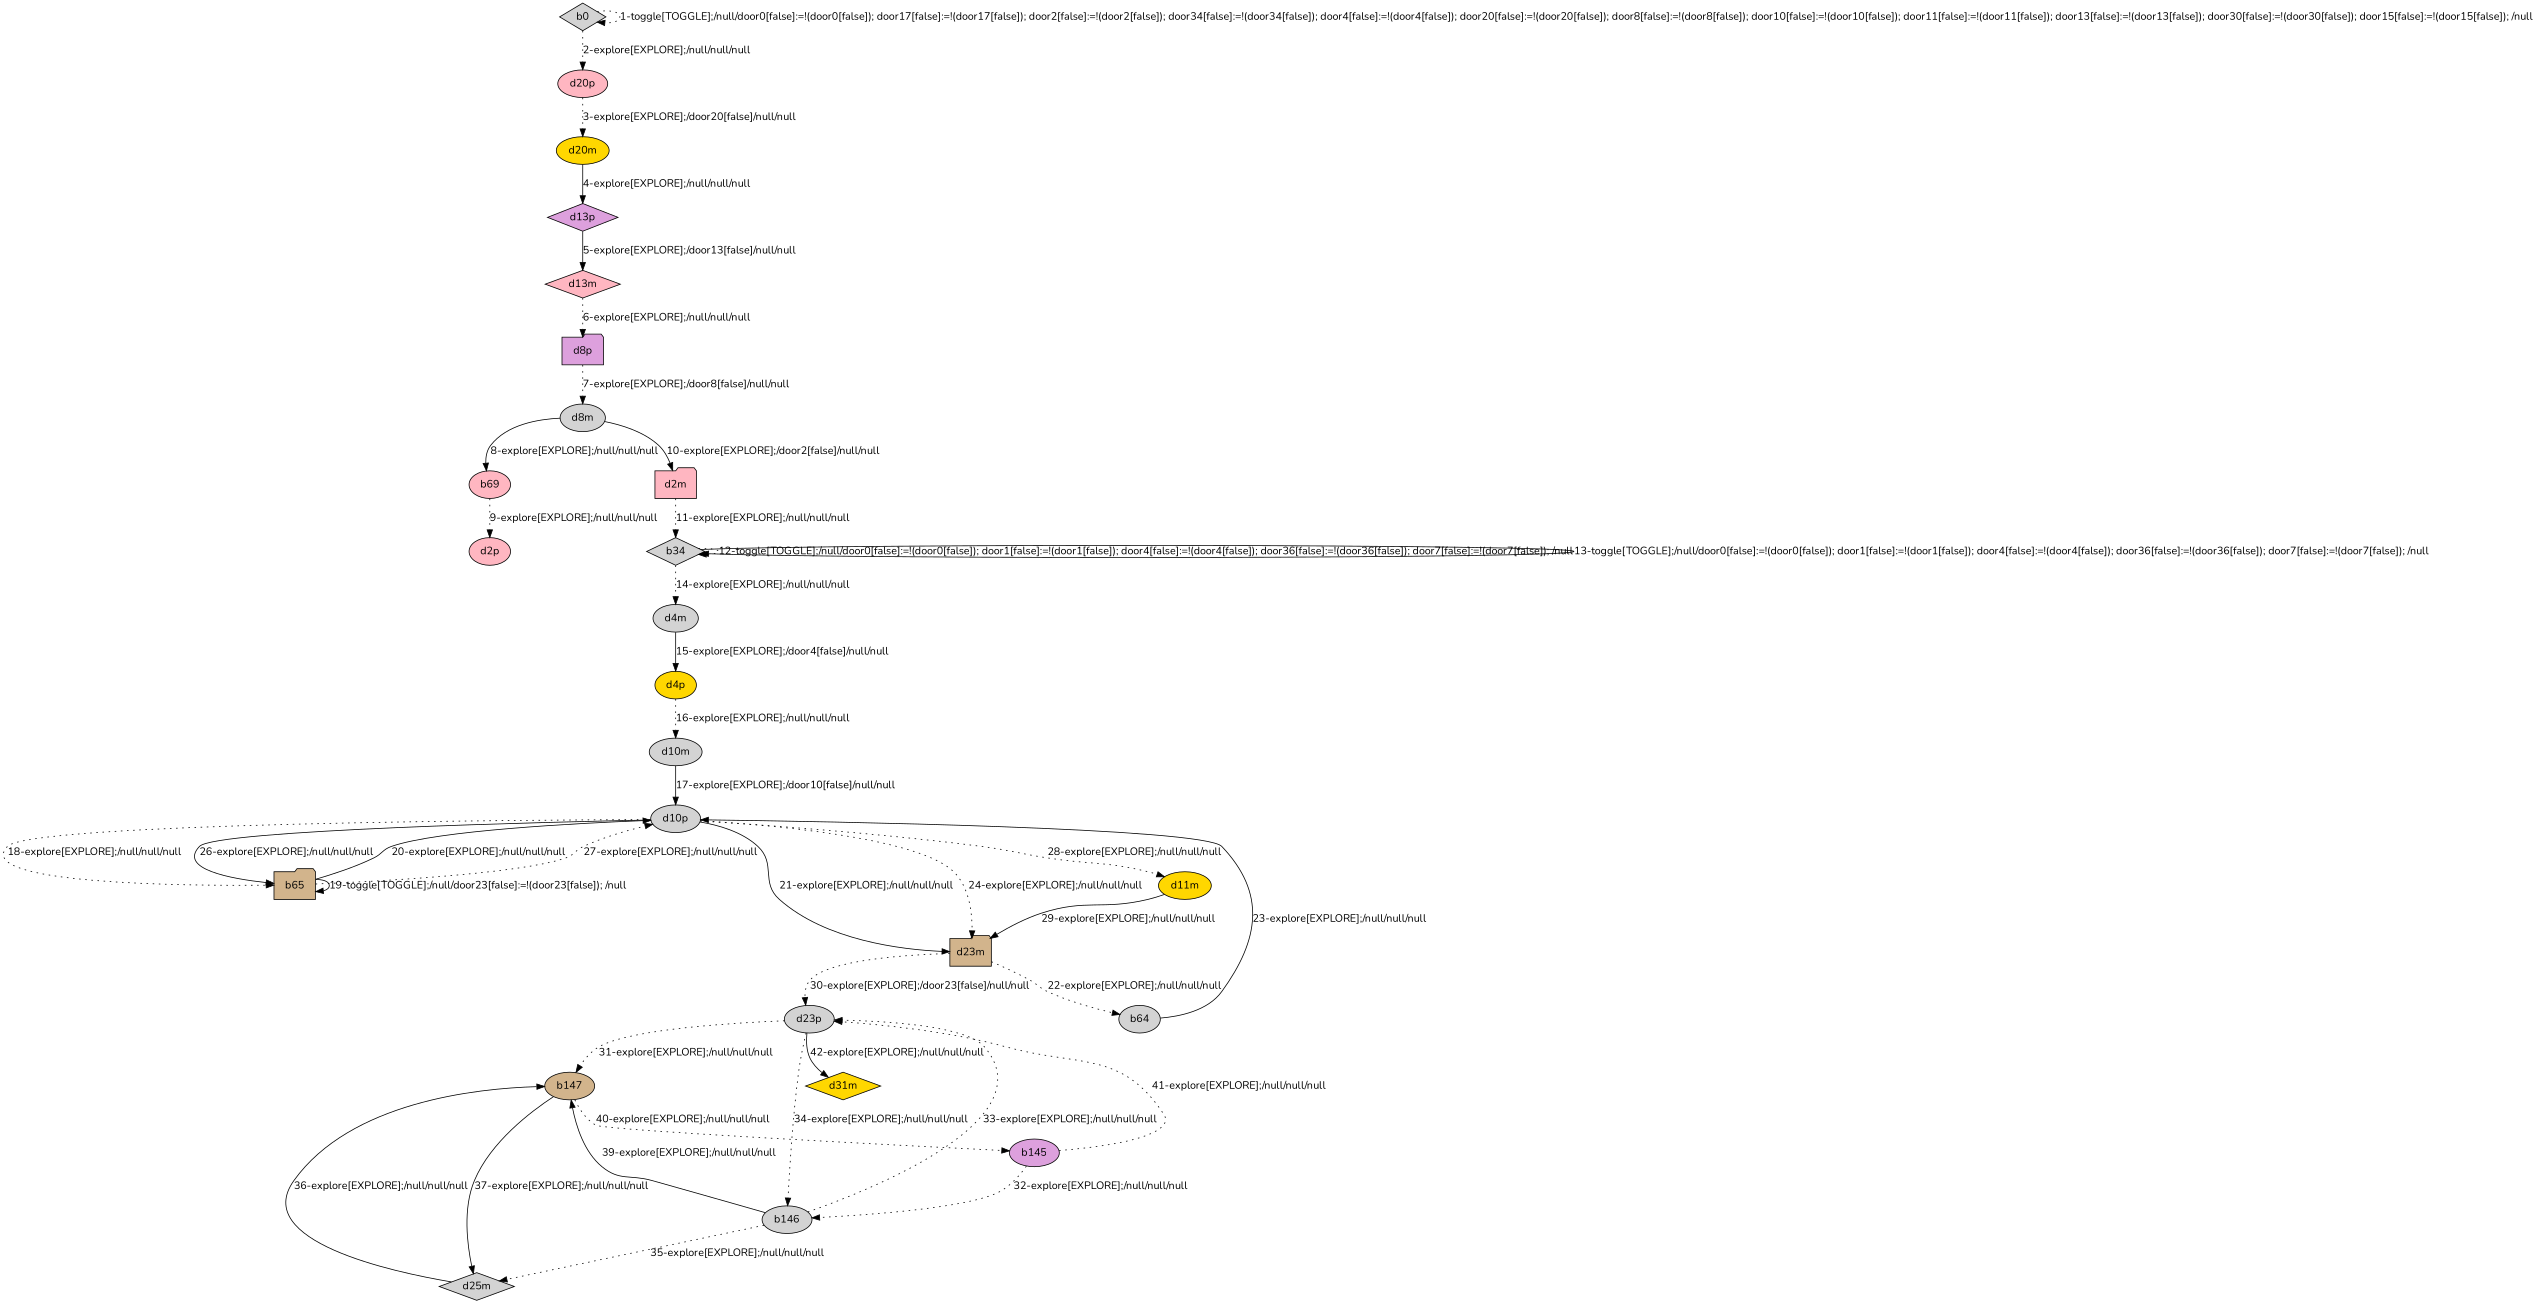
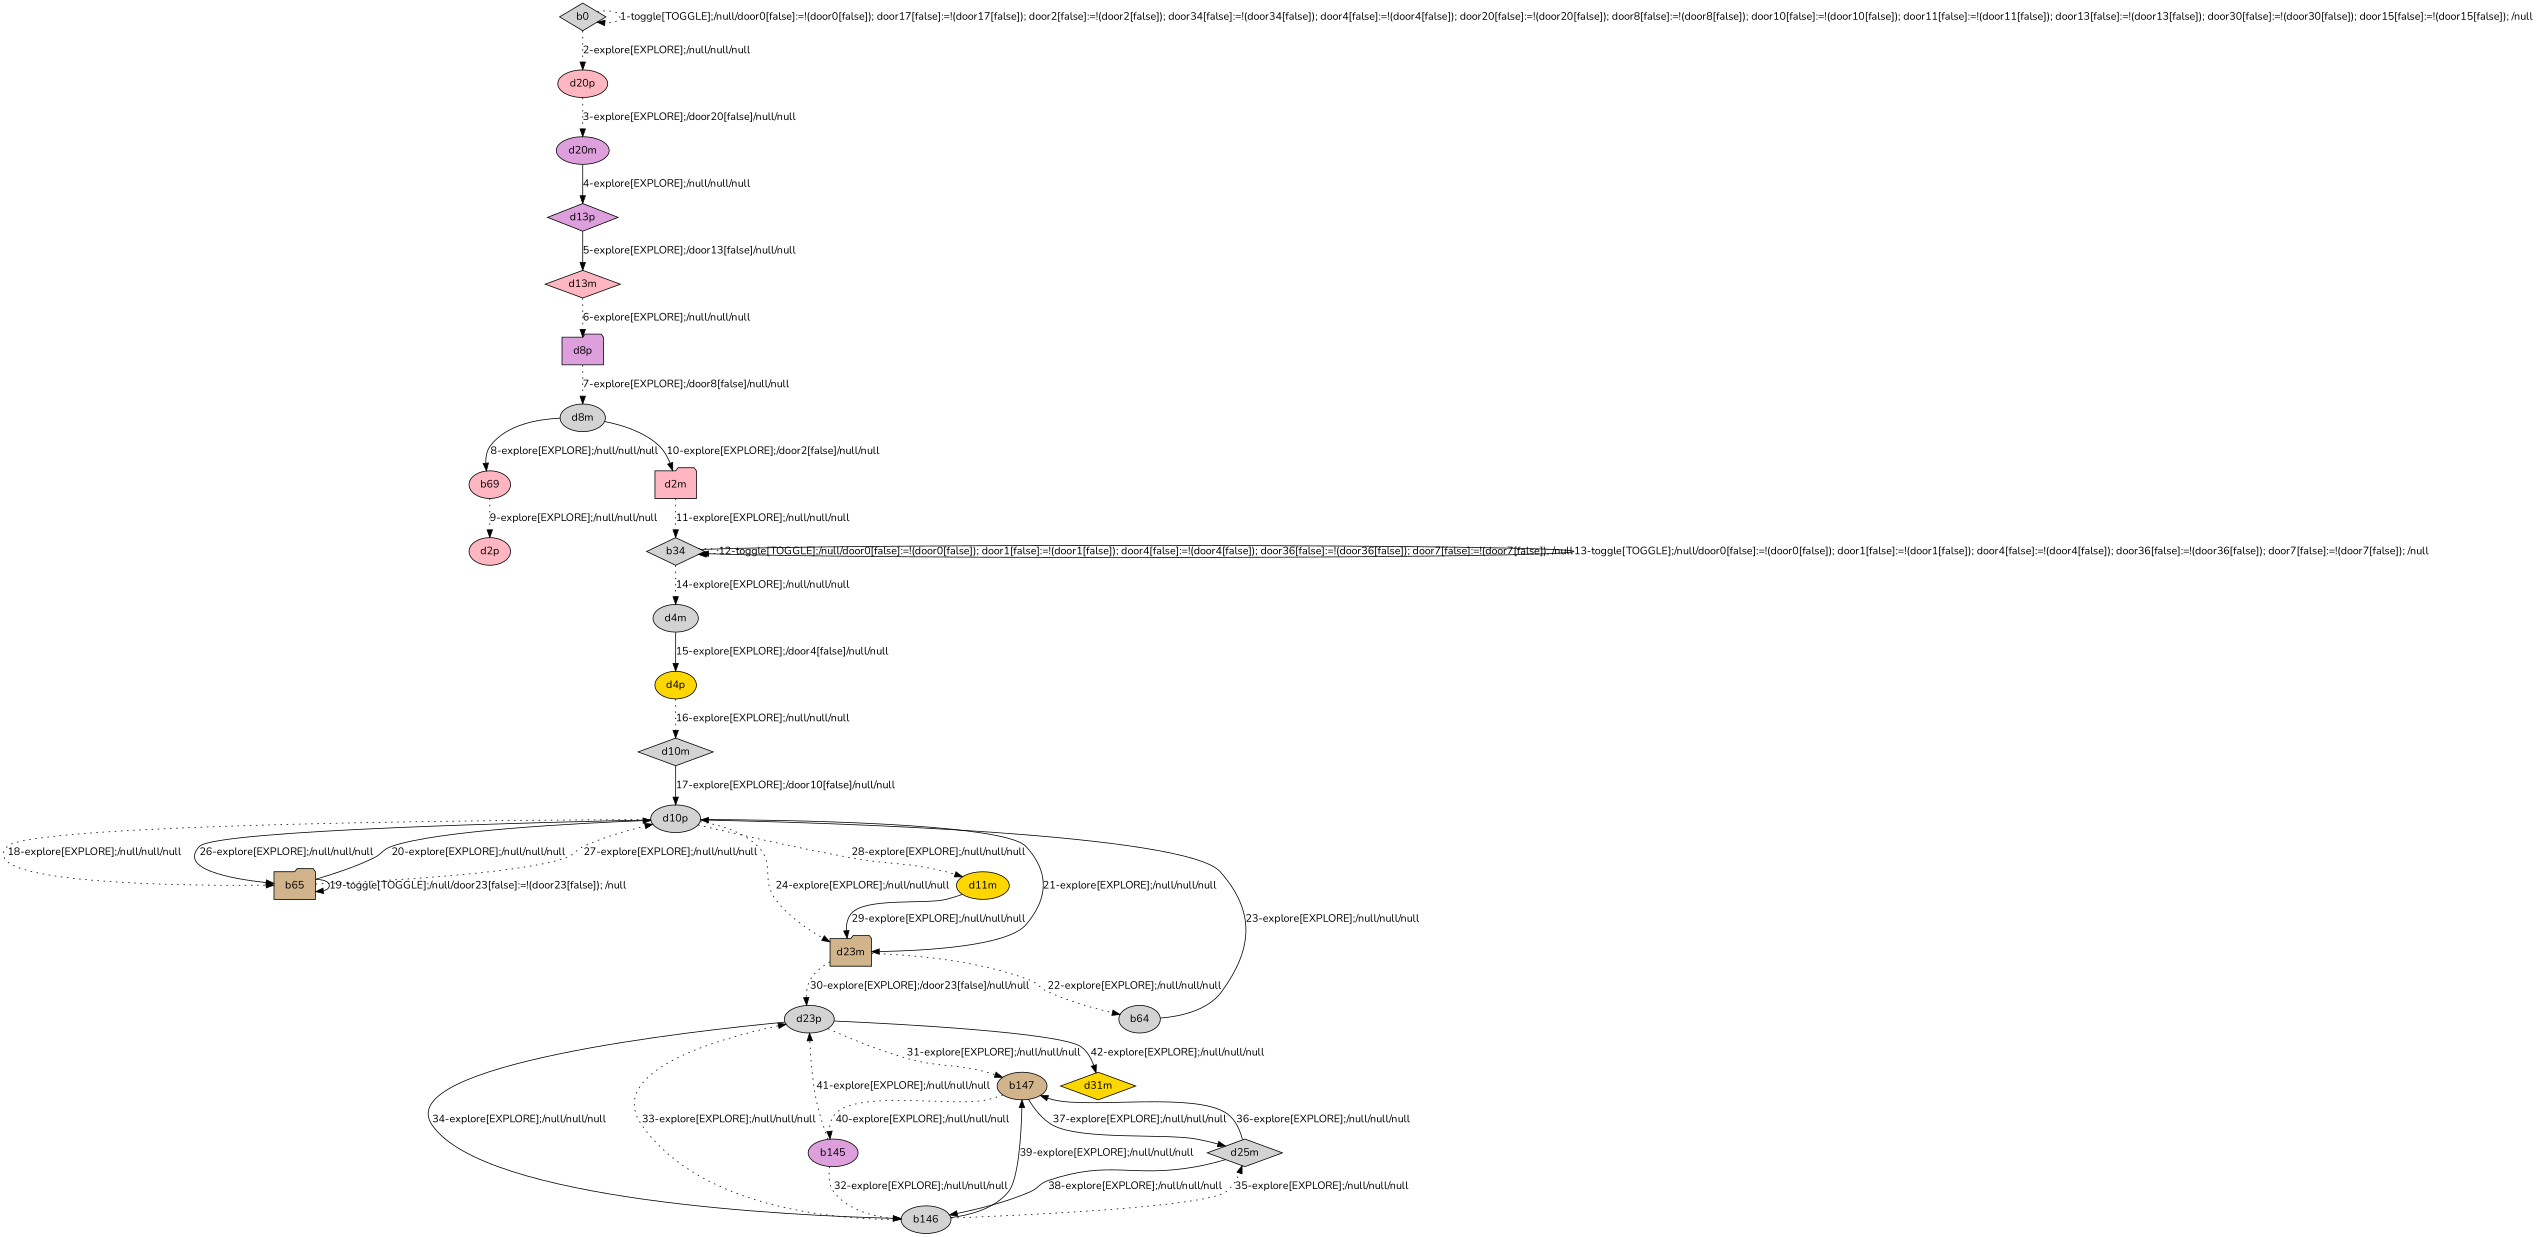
node "d20m": fillcolor gold -> plum
node "d10m": shape ellipse -> diamond
edge "d23p" -> "b146": style dotted -> solid
edge "d25m" -> "b146": added, label "38-explore[EXPLORE];/null/null/null"
